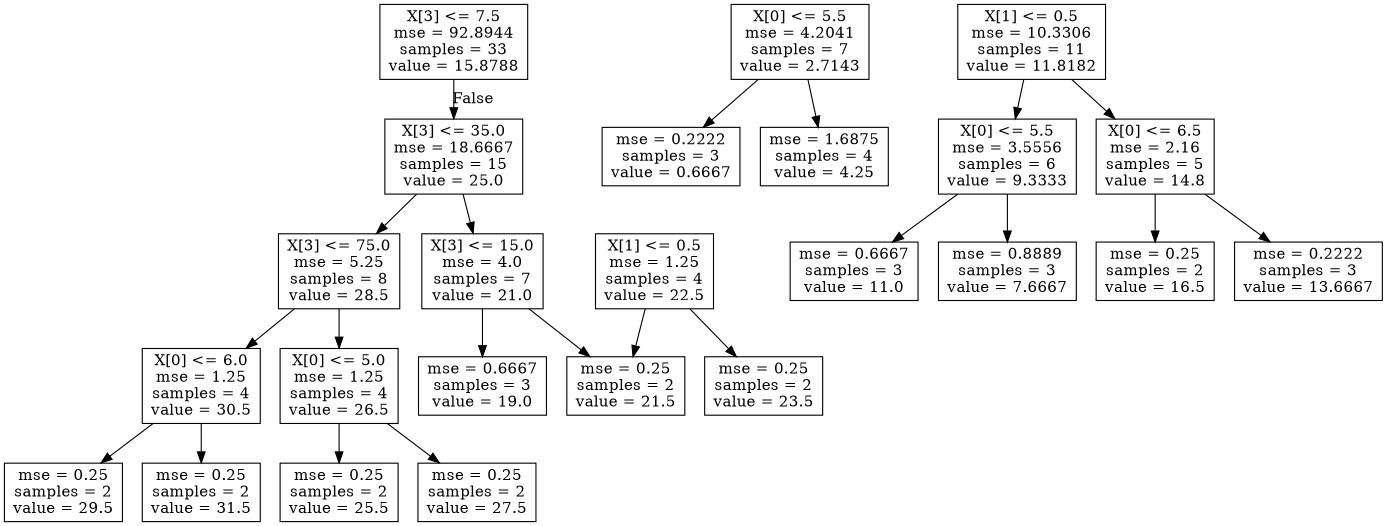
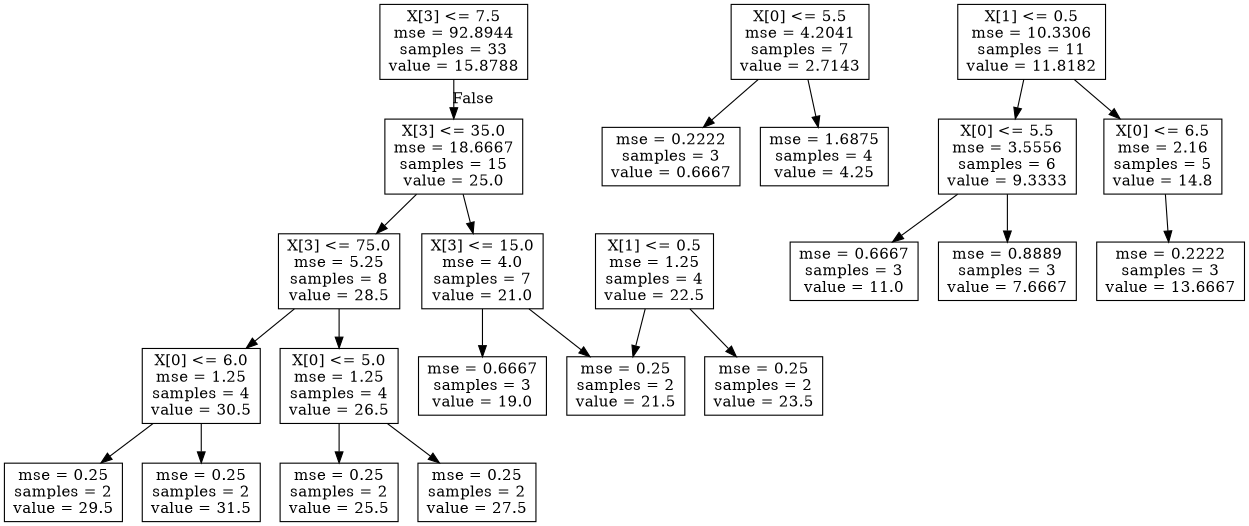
node "mse = 0.25 samples = 2 value = 16.5": removed
